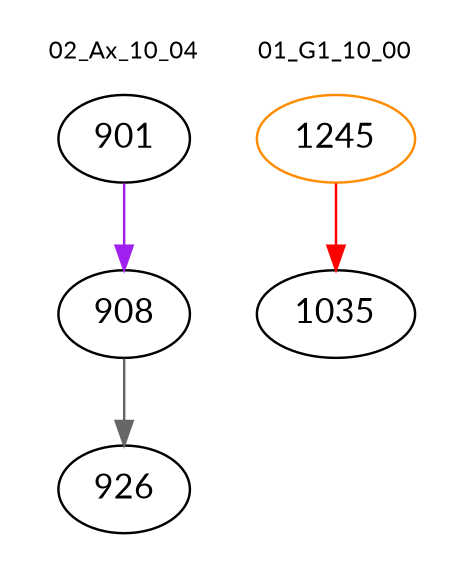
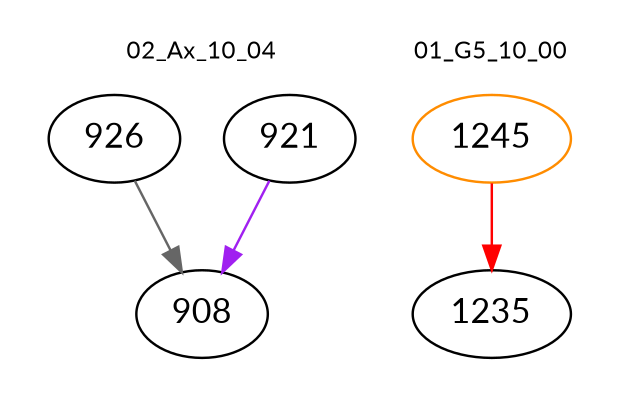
cluster "01_G1_10_00": label "01_G1_10_00" -> "01_G5_10_00"
node "901": label "901" -> "921"
node "1035": label "1035" -> "1235"
edge "908" -> "926": reversed
